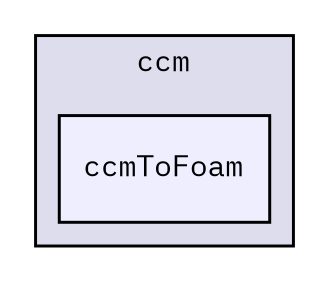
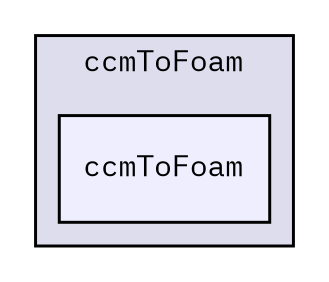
cluster "ccm": label "ccm" -> "ccmToFoam"
